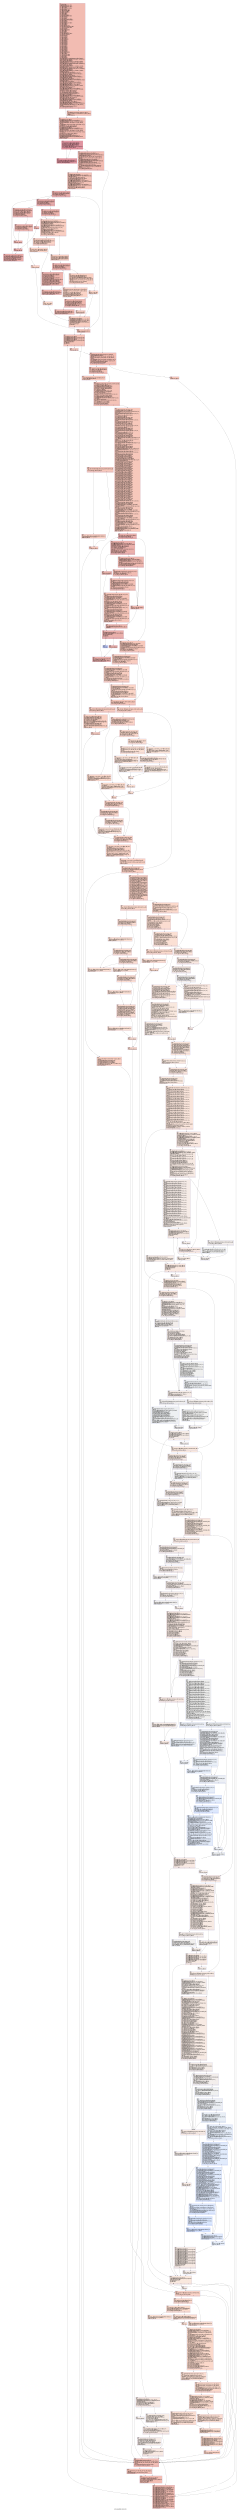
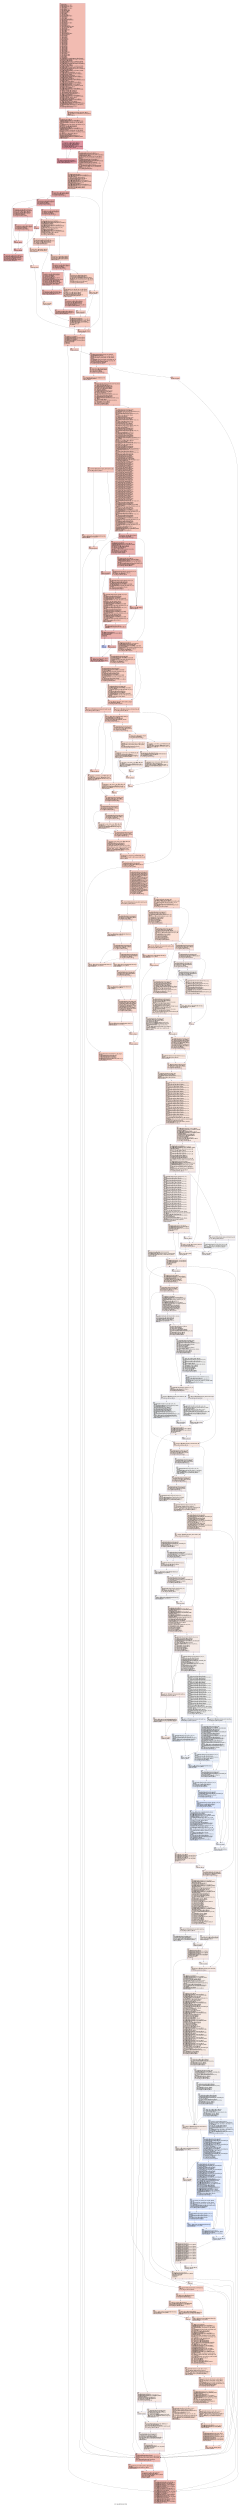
node "%430:": removed
